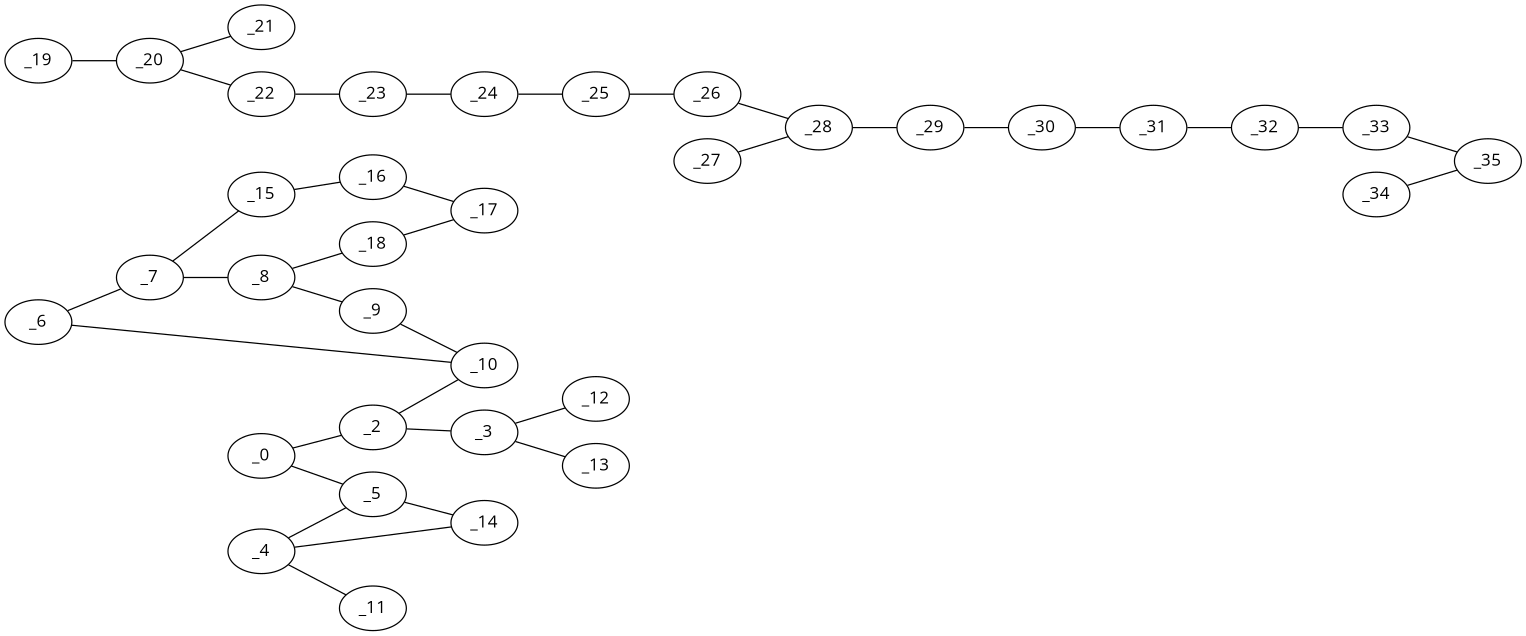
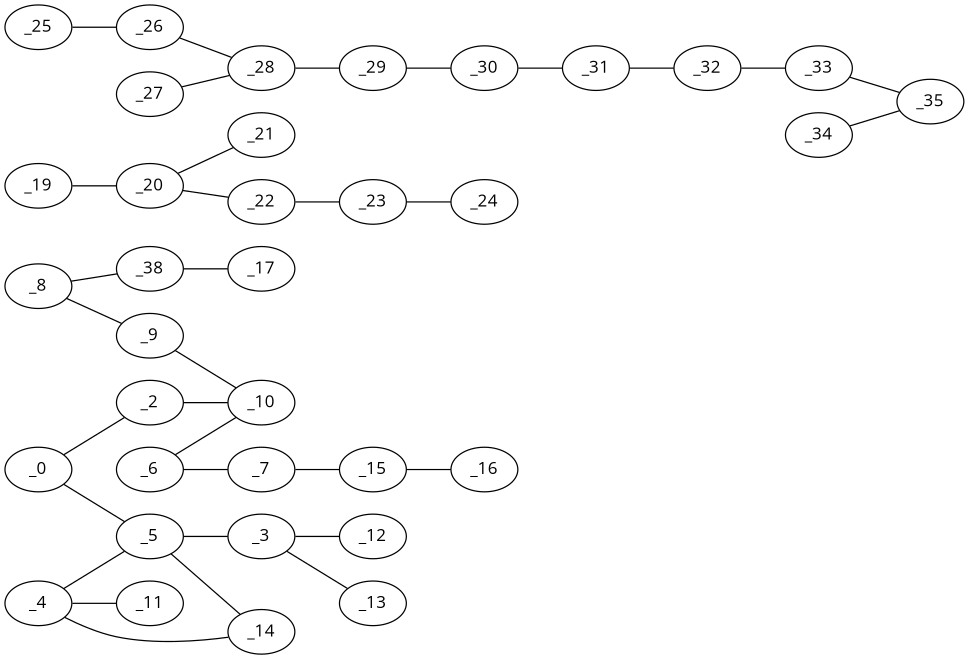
edge "_24" -- "_25": removed
edge "_16" -- "_17": removed
node "_18": label "_18" -> "_38"
edge "_7" -- "_8": removed
edge "_2" -- "_3": now "_5" -- "_3"
